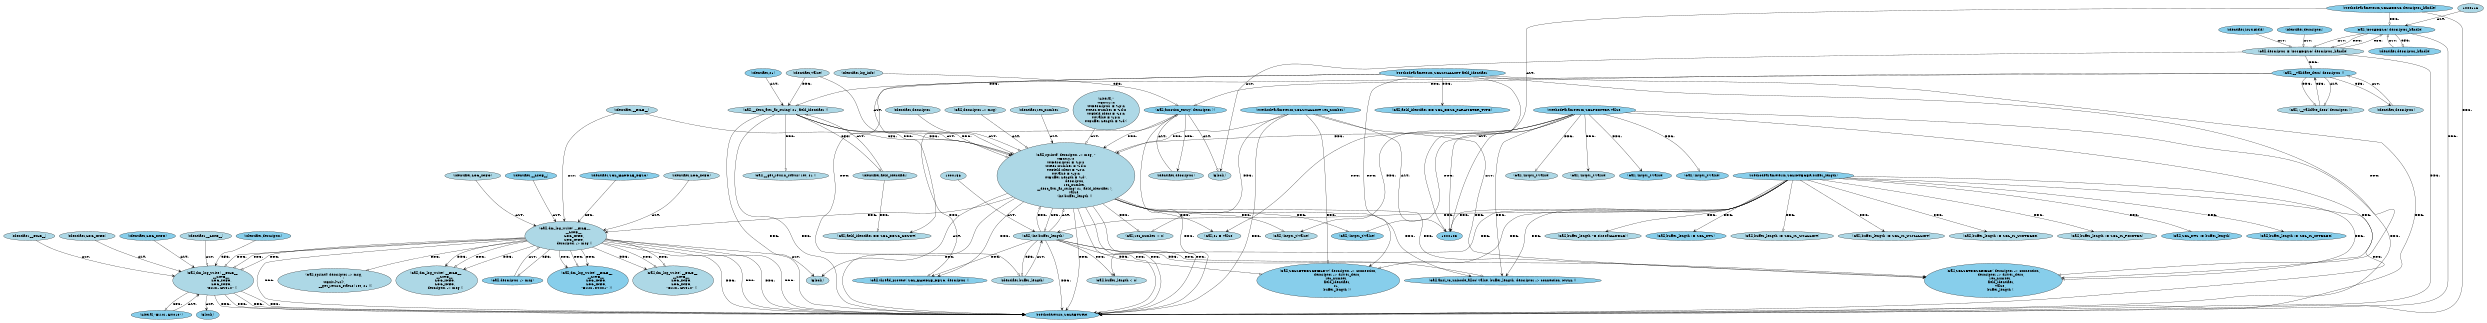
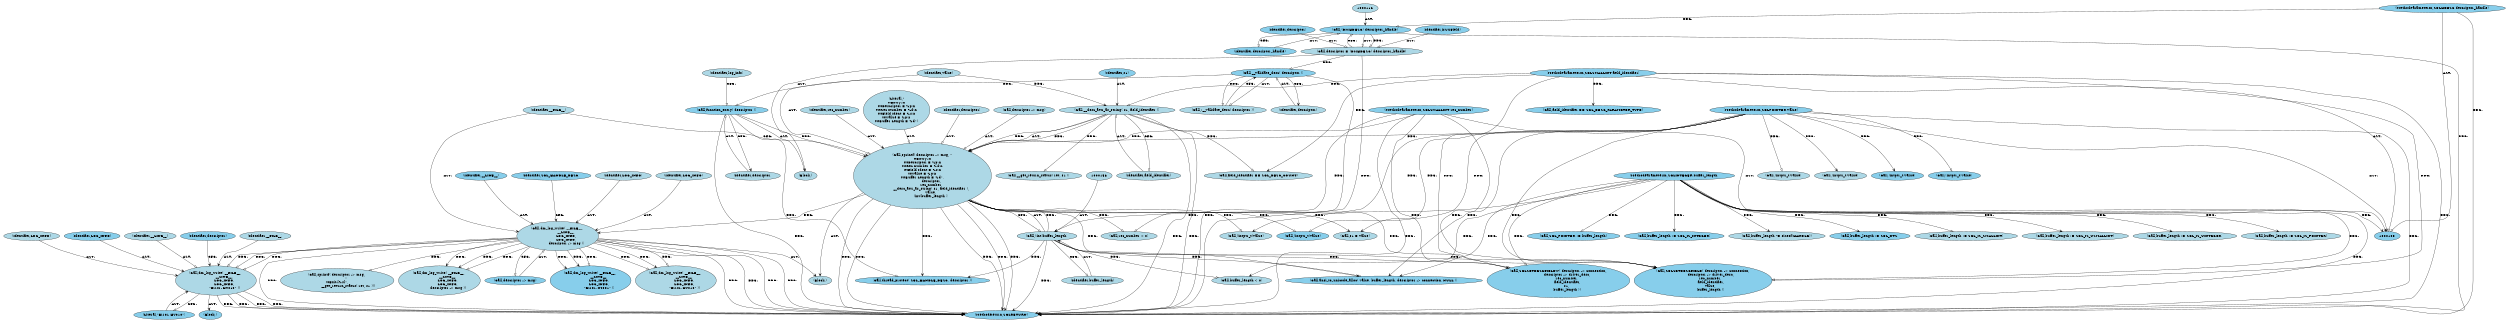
edge "(Call,__validate_desc( descriptor ))" -> "(Identifier,buffer_length)": now "(Call,__validate_desc( descriptor ))" -> "(MethodReturn,SQLRETURN)"
edge "(Identifier,field_identifier)" -> "(Call,field_identifier == SQL_DESC_COUNT)": now "(Call,__desc_attr_as_string( s1, field_identifier ))" -> "(Call,field_identifier == SQL_DESC_COUNT)"
node "(Call,SQL_NTS != buffer_length)": label "(Call,SQL_NTS != buffer_length)" -> "(Call,SQL_POINTER != buffer_length)"
